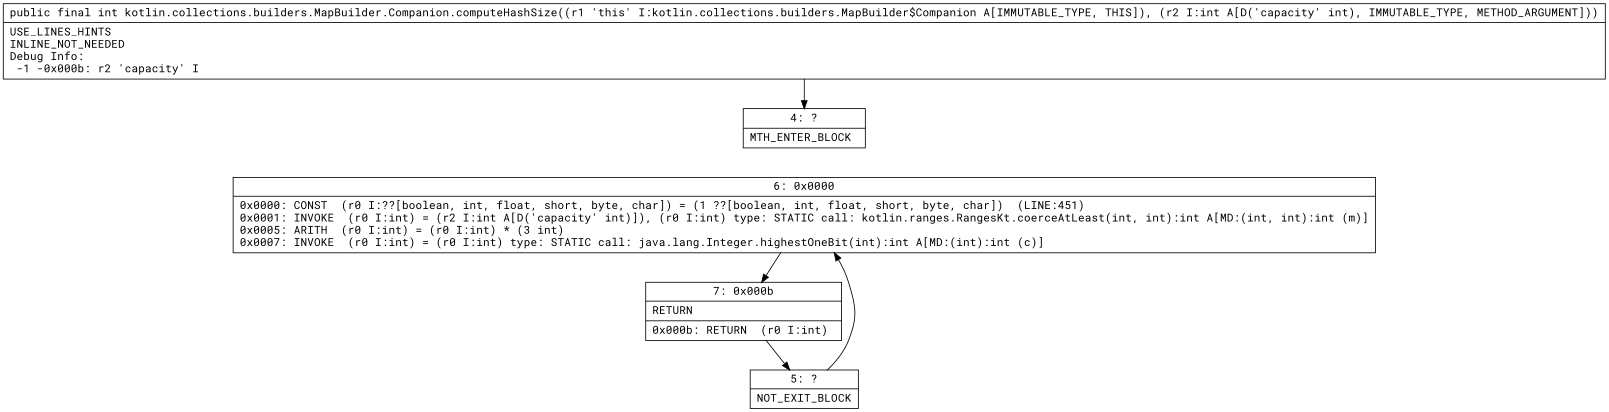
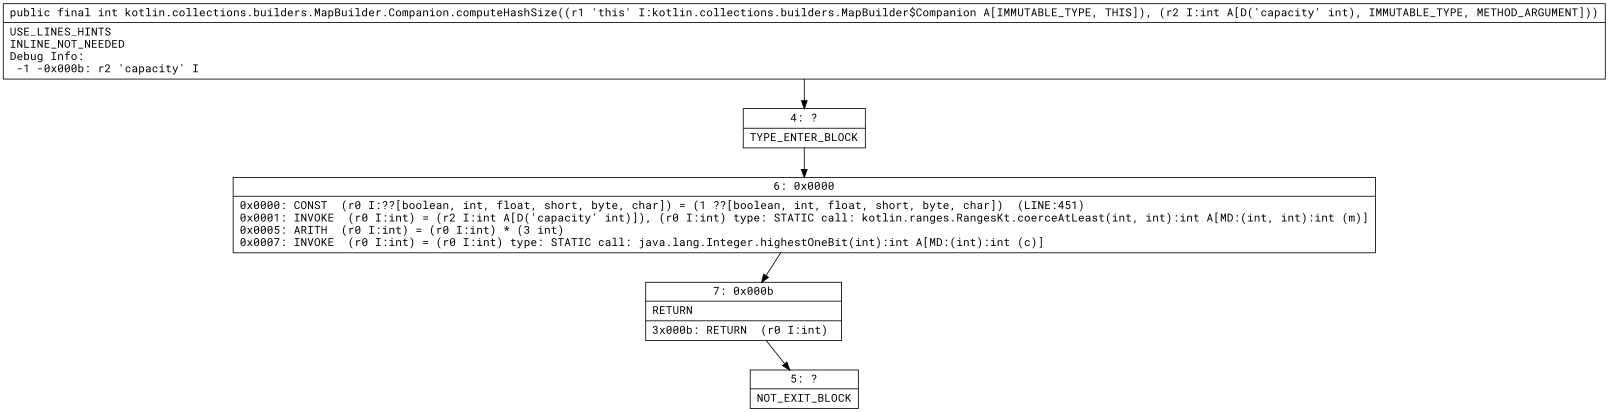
node "4: ?": text "MTH_ENTER_BLOCK" -> "TYPE_ENTER_BLOCK"
edge "5: ?" -> "6: 0x0000": now "4: ?" -> "6: 0x0000"
node "7: 0x000b": text "0x000b: RETURN  (r0 I:int)" -> "3x000b: RETURN  (r0 I:int)"
